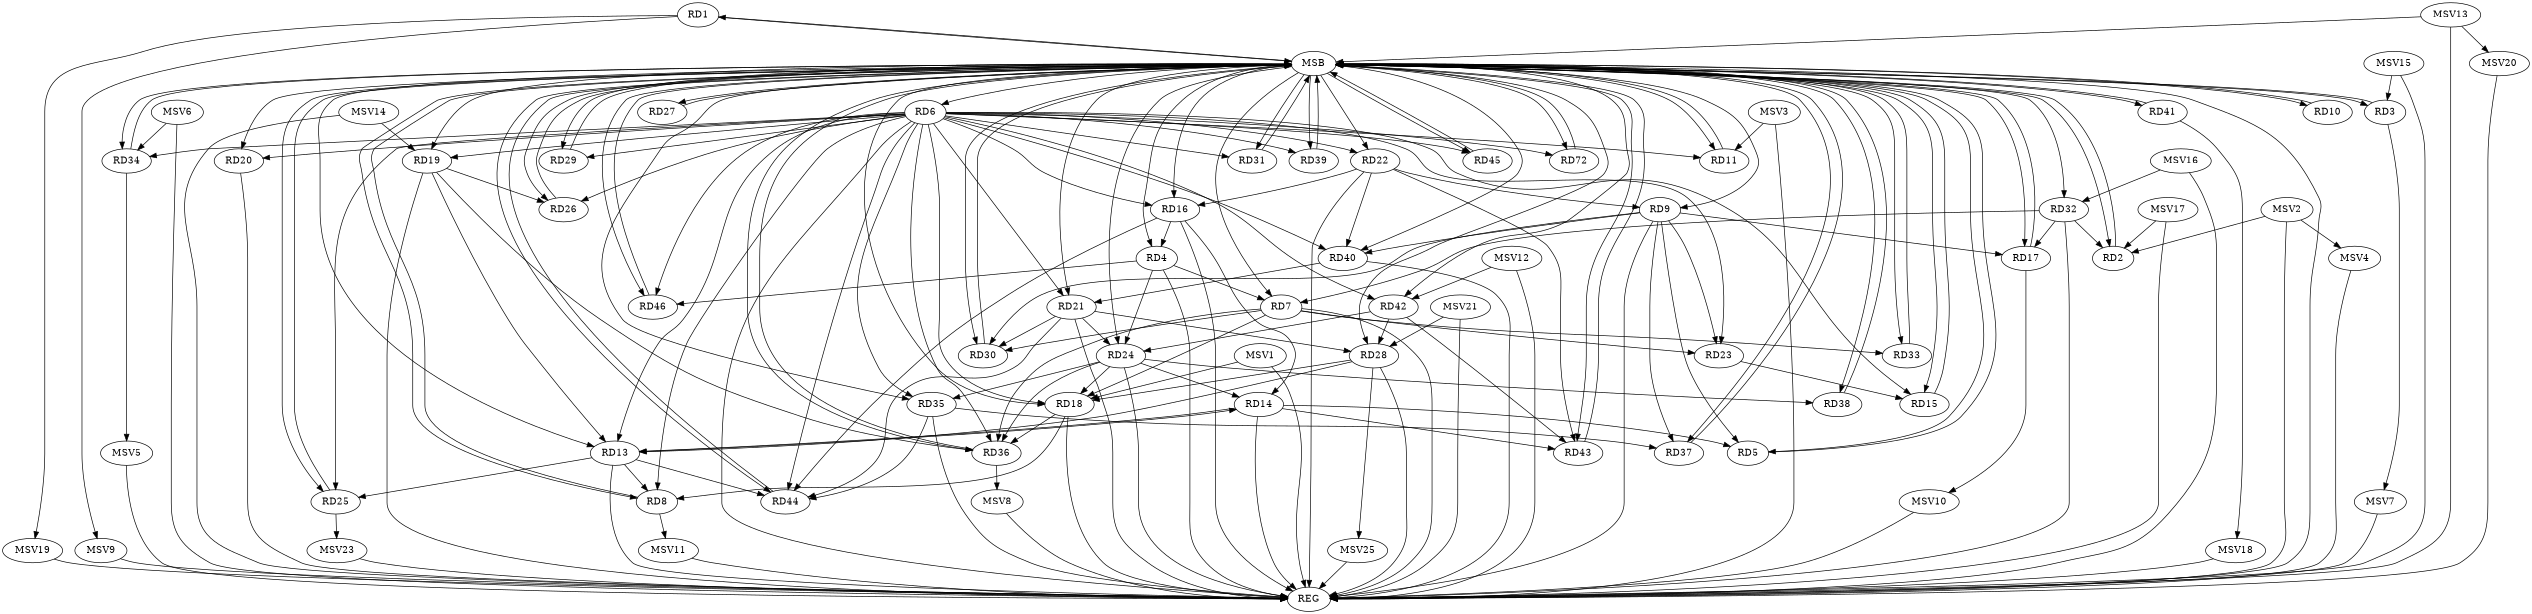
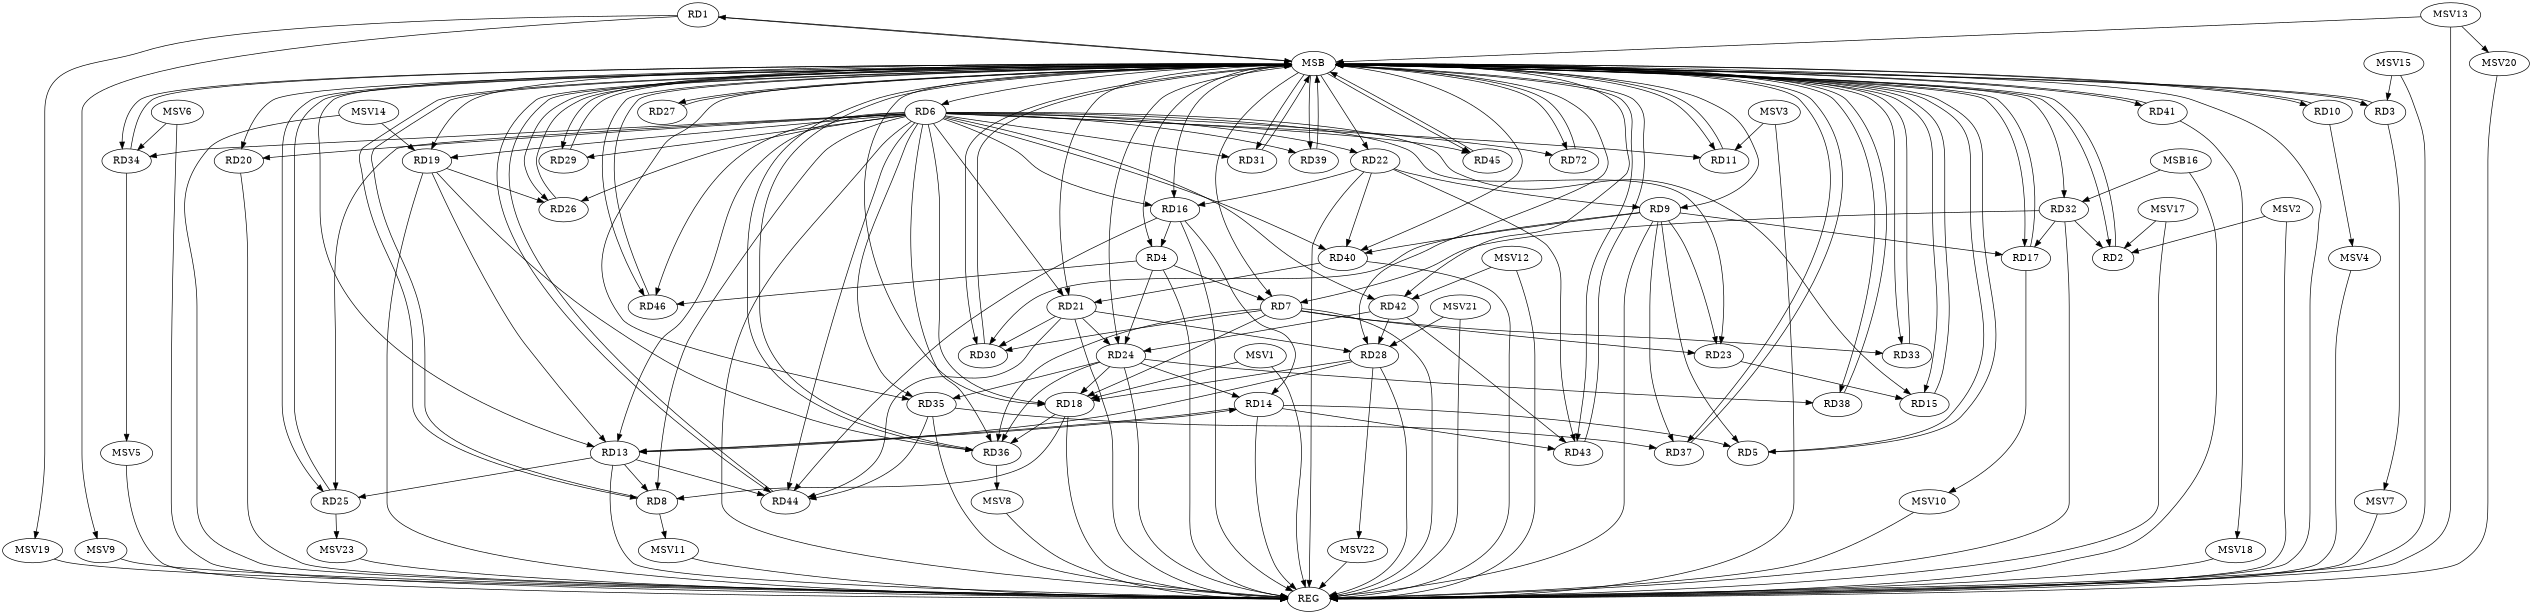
node "MSV16": label "MSV16" -> "MSB16"
edge "MSV2" -> "MSV4": now "RD10" -> "MSV4"
node "MSV25": label "MSV25" -> "MSV22"
